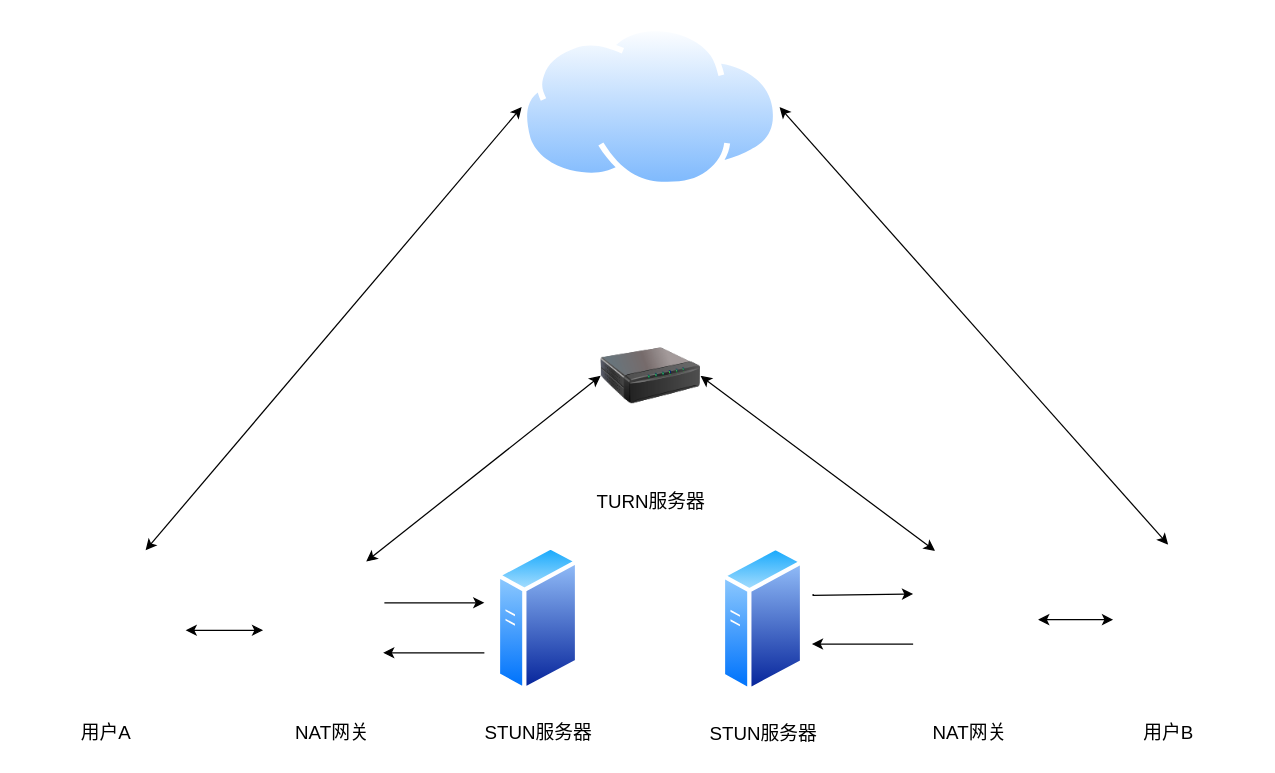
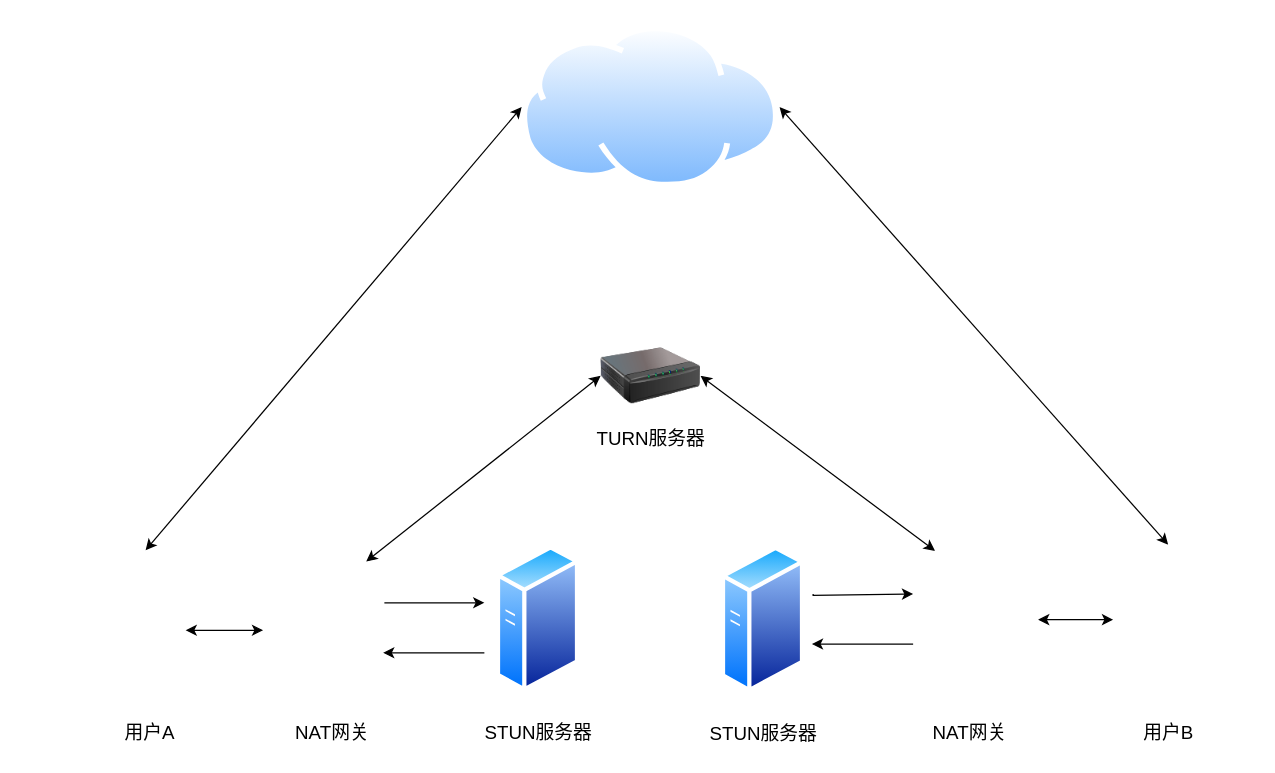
node "TURN服务器": moved (651, 501) -> (651, 438)
node "用户A": moved (106, 731) -> (149, 731)
